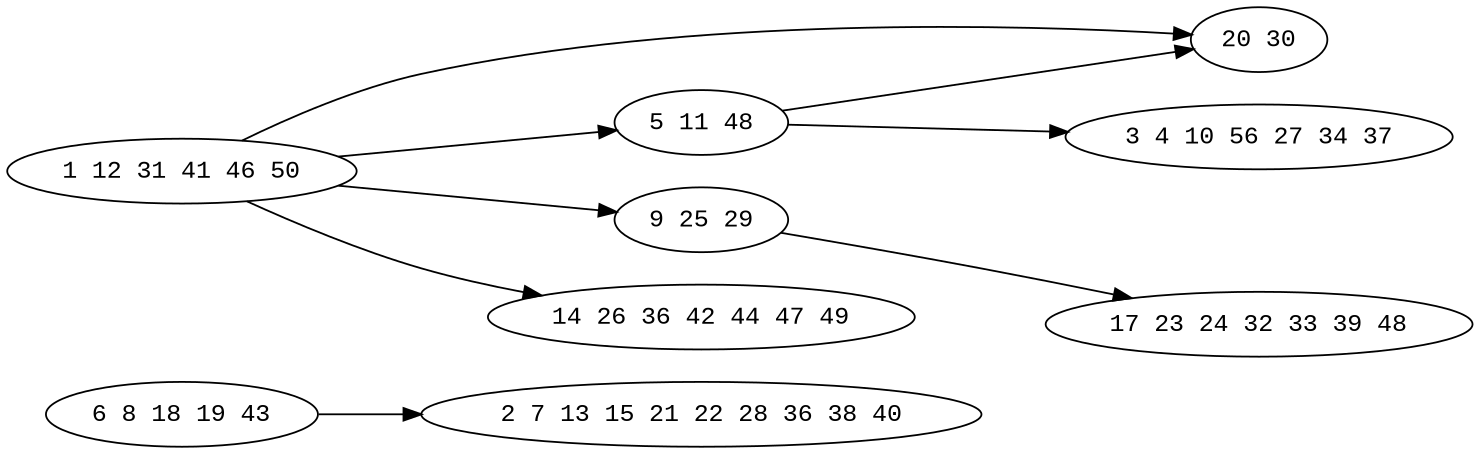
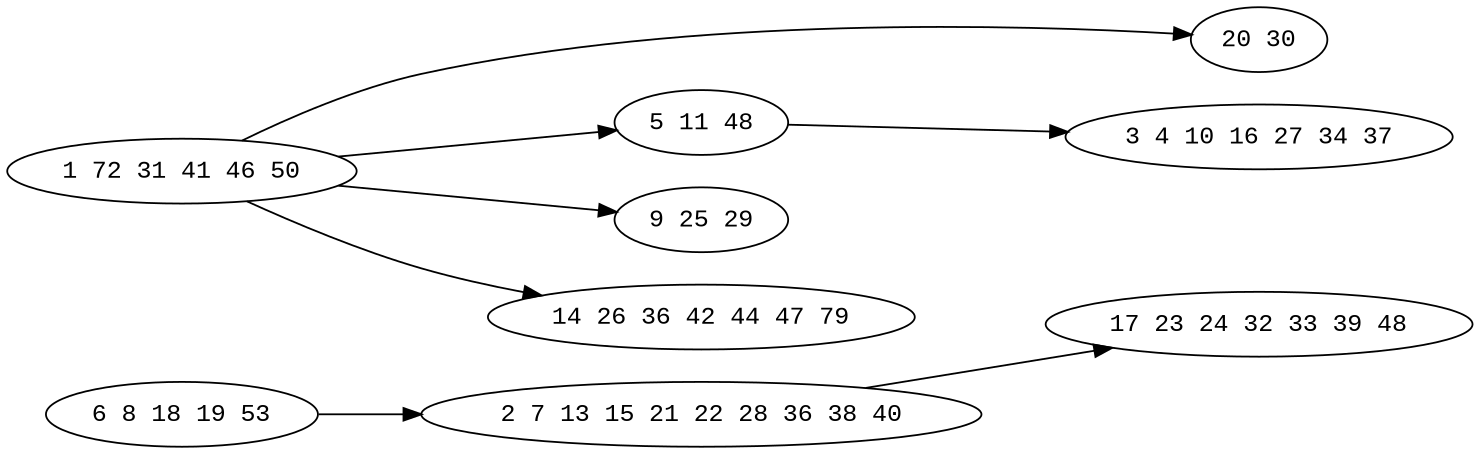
edge "5 11 48" -> "20 30": removed
node "3 4 10 56 27 34 37": label "3 4 10 56 27 34 37" -> "3 4 10 16 27 34 37"
node "1 12 31 41 46 50": label "1 12 31 41 46 50" -> "1 72 31 41 46 50"
edge "9 25 29" -> "17 23 24 32 33 39 48": now "2 7 13 15 21 22 28 36 38 40" -> "17 23 24 32 33 39 48"
node "14 26 36 42 44 47 49": label "14 26 36 42 44 47 49" -> "14 26 36 42 44 47 79"
node "6 8 18 19 43": label "6 8 18 19 43" -> "6 8 18 19 53"
